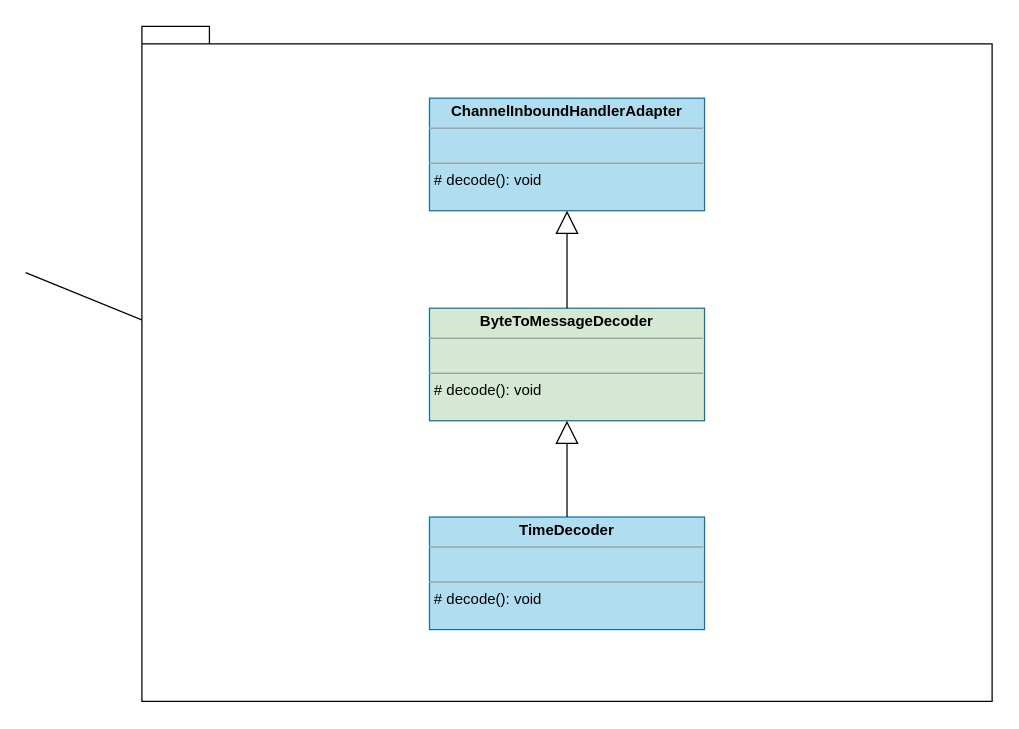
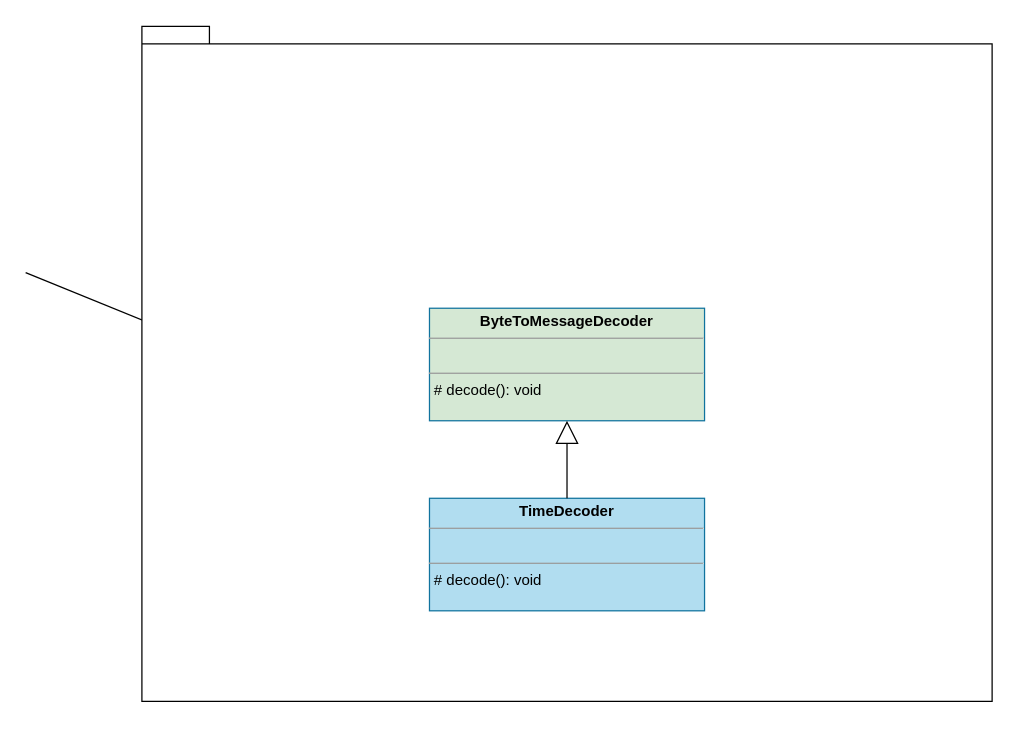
node "ChannelInboundHandlerAdapter # decode(): void": removed
edge "ByteToMessageDecoder # decode(): void" -> "ChannelInboundHandlerAdapter # decode(): void": removed
node "TimeDecoder # decode(): void": moved (567, 573) -> (567, 554)
